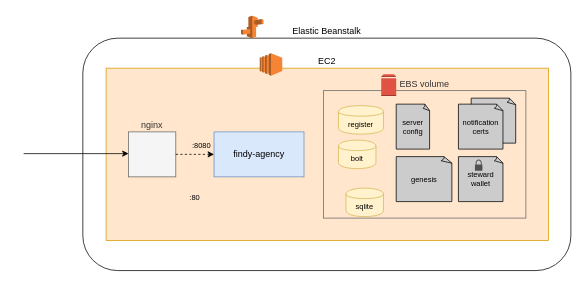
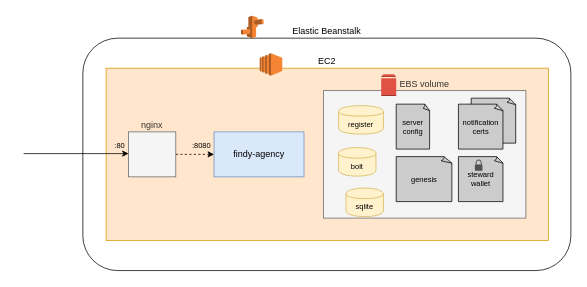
node "bolt": moved (357, 154) -> (357, 162)
node "EBS volume": fillcolor #ffe6cc -> #f5f5f5
node ":80": moved (195, 198) -> (120, 145)
